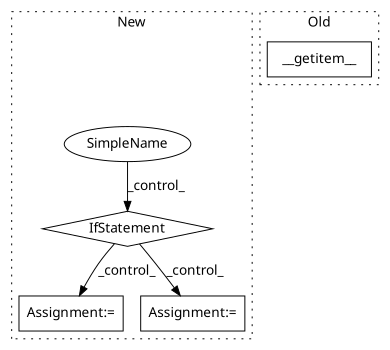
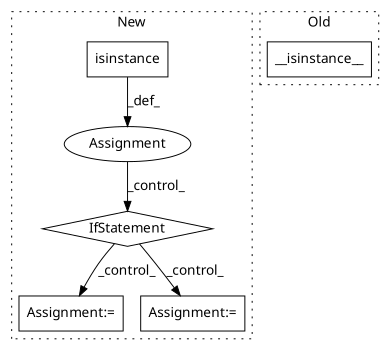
node "isinstance": added
node "__getitem__": label "__getitem__" -> "__isinstance__"
node "SimpleName": label "SimpleName" -> "Assignment"
